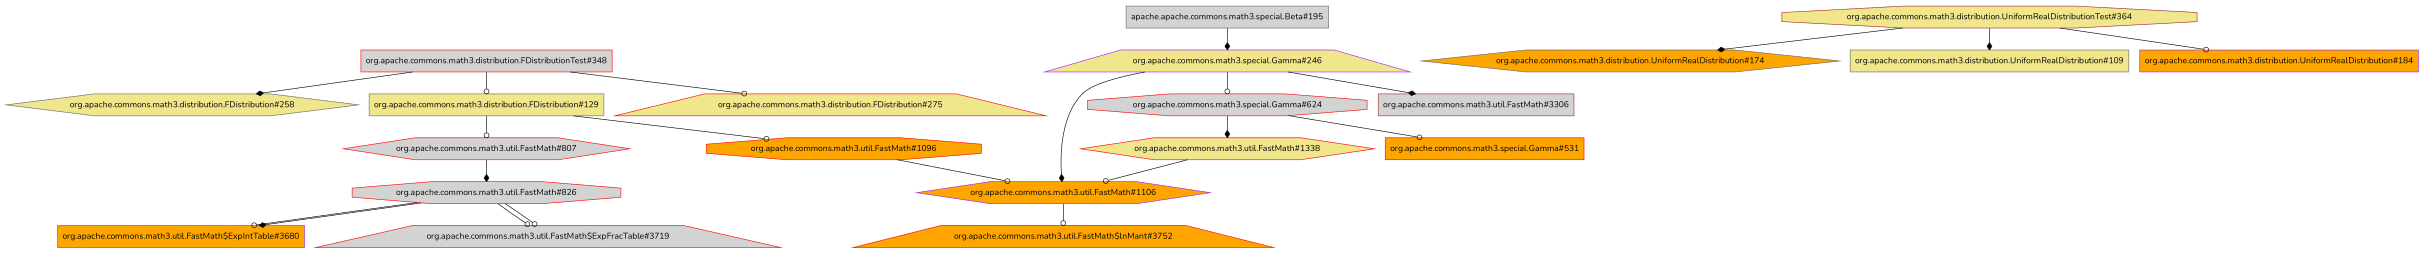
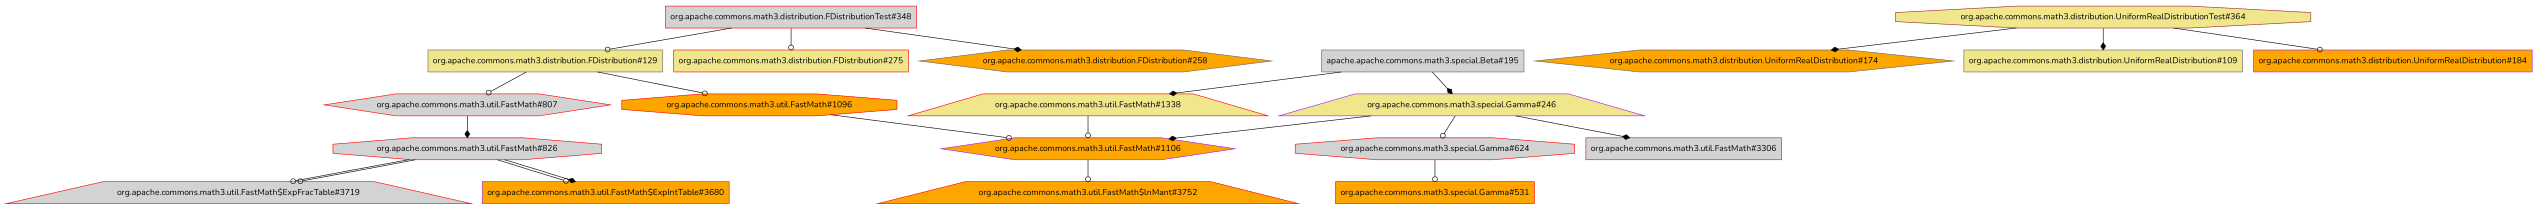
node "org.apache.commons.math3.distribution.FDistribution#258": fillcolor khaki -> orange
node "org.apache.commons.math3.distribution.FDistribution#275": shape trapezium -> box
edge "org.apache.commons.math3.special.Gamma#624" -> "org.apache.commons.math3.util.FastMath#1338": now "apache.apache.commons.math3.special.Beta#195" -> "org.apache.commons.math3.util.FastMath#1338"
node "org.apache.commons.math3.util.FastMath#1338": shape hexagon -> trapezium
